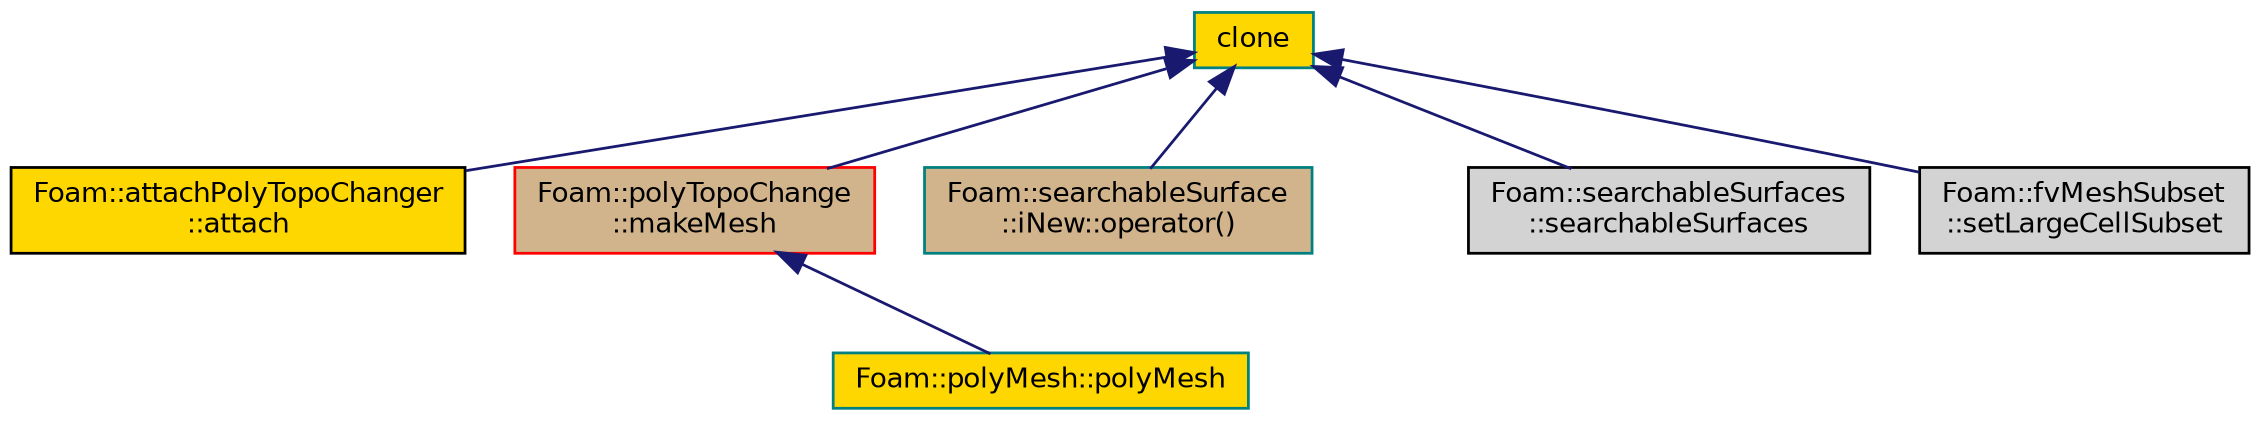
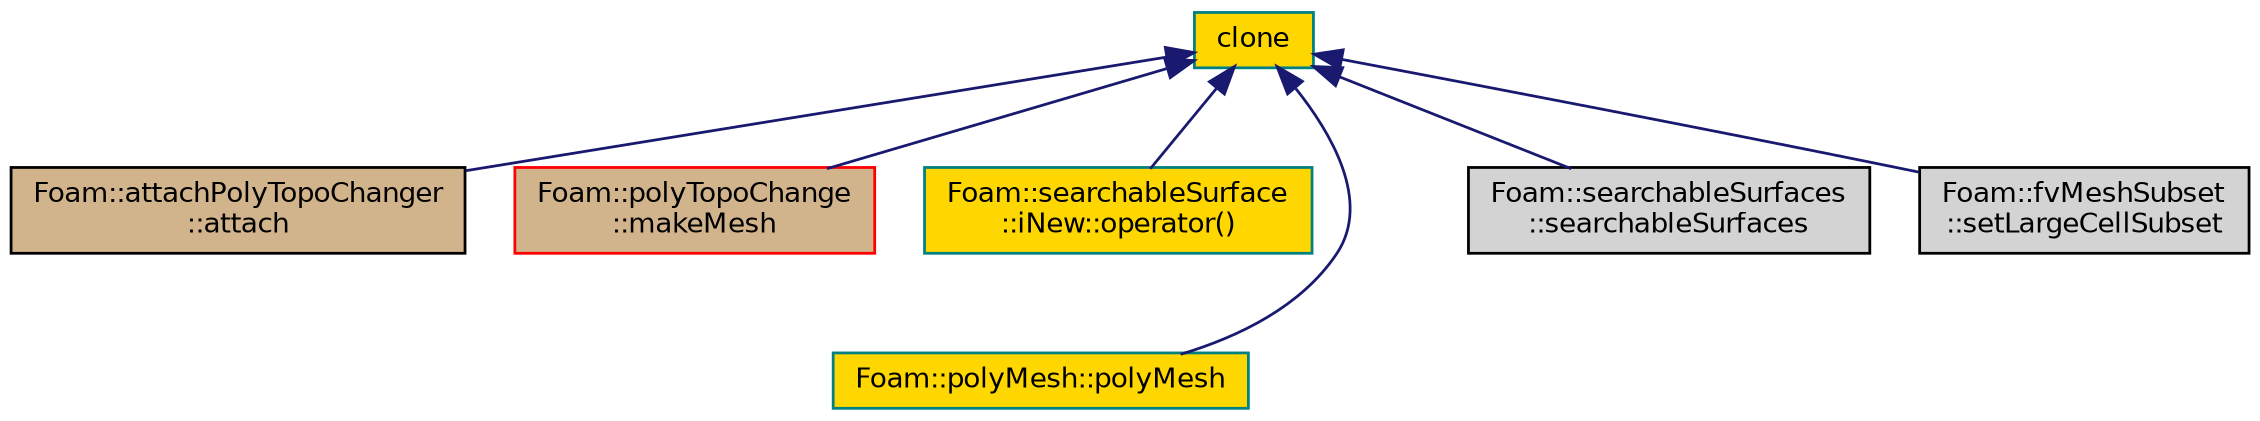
node "Foam::attachPolyTopoChanger ::attach": fillcolor gold -> tan
node "Foam::searchableSurface ::iNew::operator()": fillcolor tan -> gold
edge "Foam::polyMesh::polyMesh" -> "Foam::polyTopoChange ::makeMesh": now "Foam::polyMesh::polyMesh" -> "clone"
